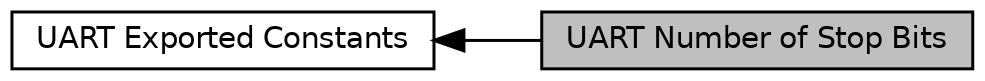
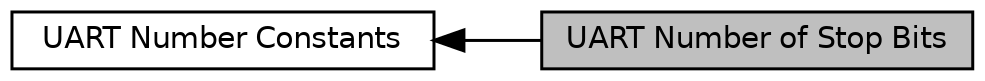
node "UART Exported Constants": label "UART Exported Constants" -> "UART Number Constants"
